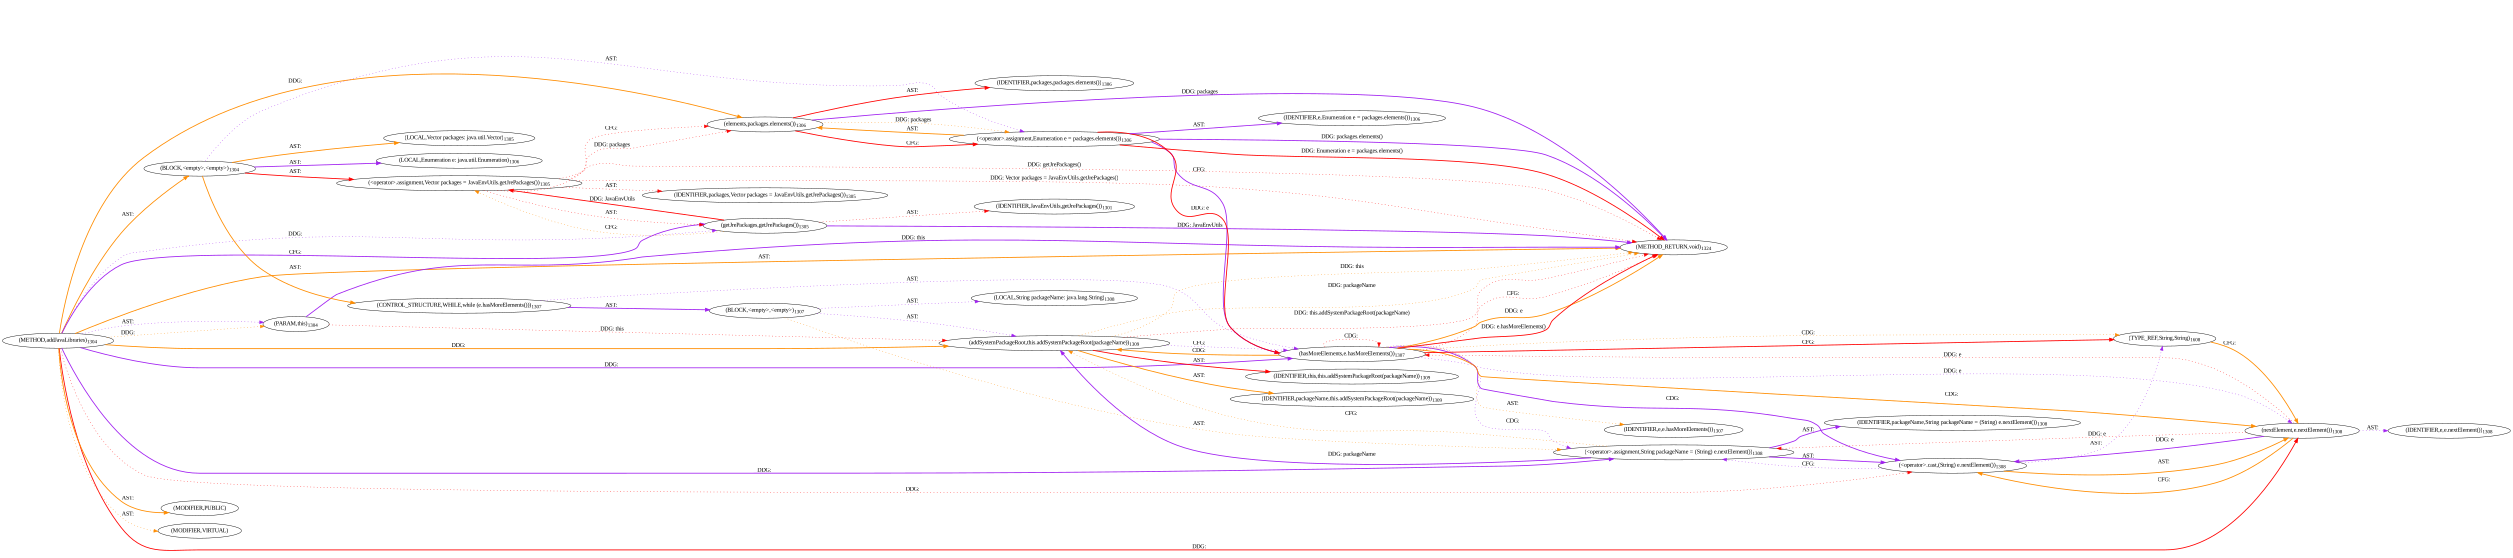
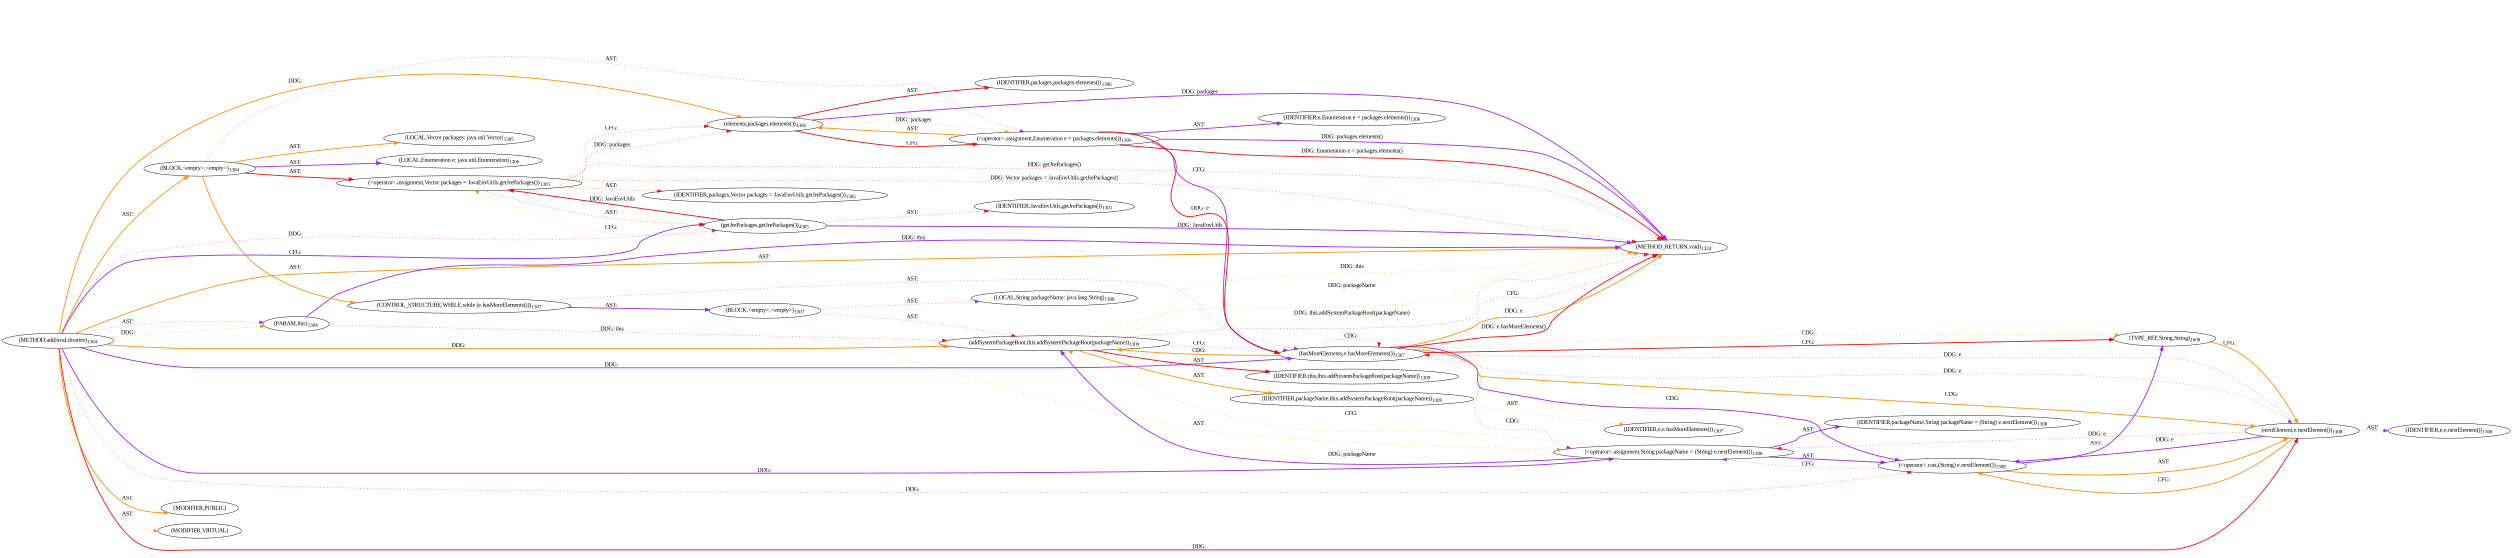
node "(getJrePackages,getJrePackages())": text "1305" -> "4305"
edge "(<operator>.cast,(String) e.nextElement())" -> "(TYPE_REF,String,String)": style dotted -> bold
